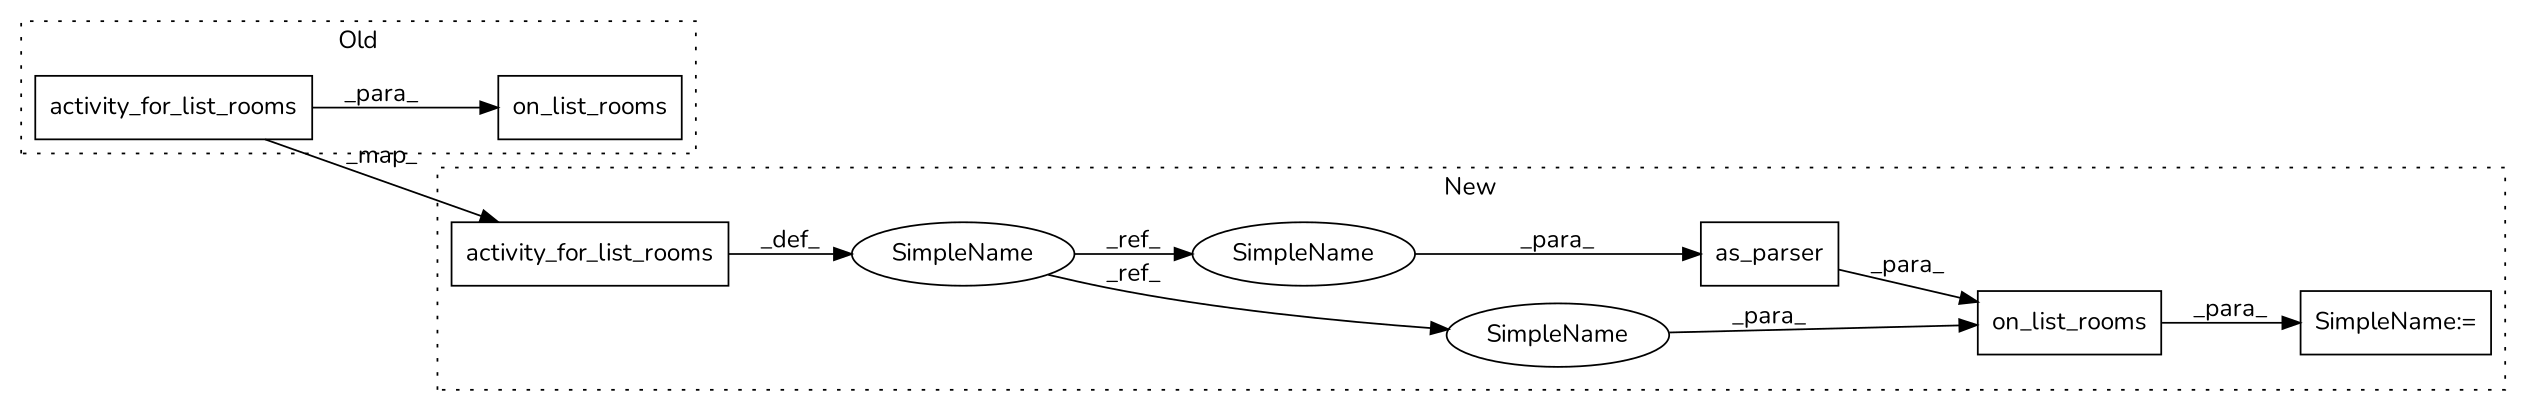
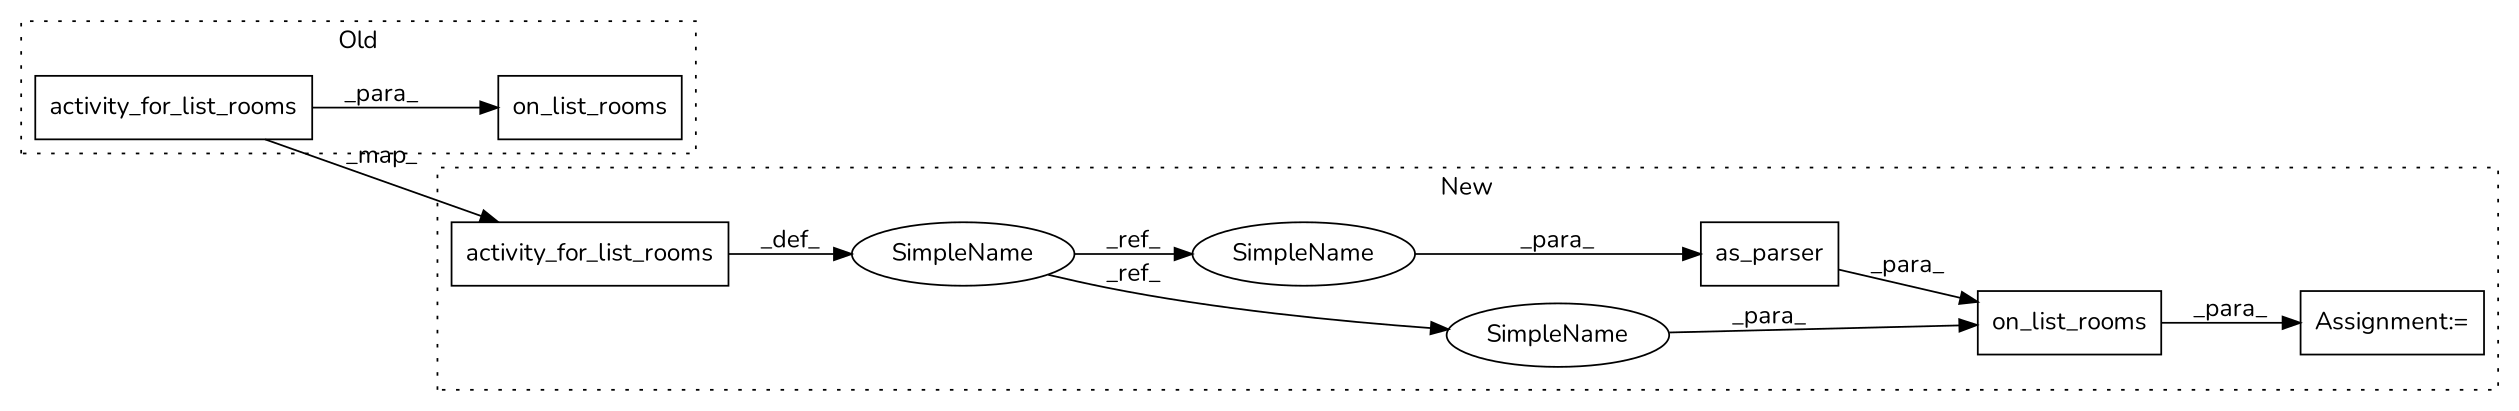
node "SimpleName:=": label "SimpleName:=" -> "Assignment:="
